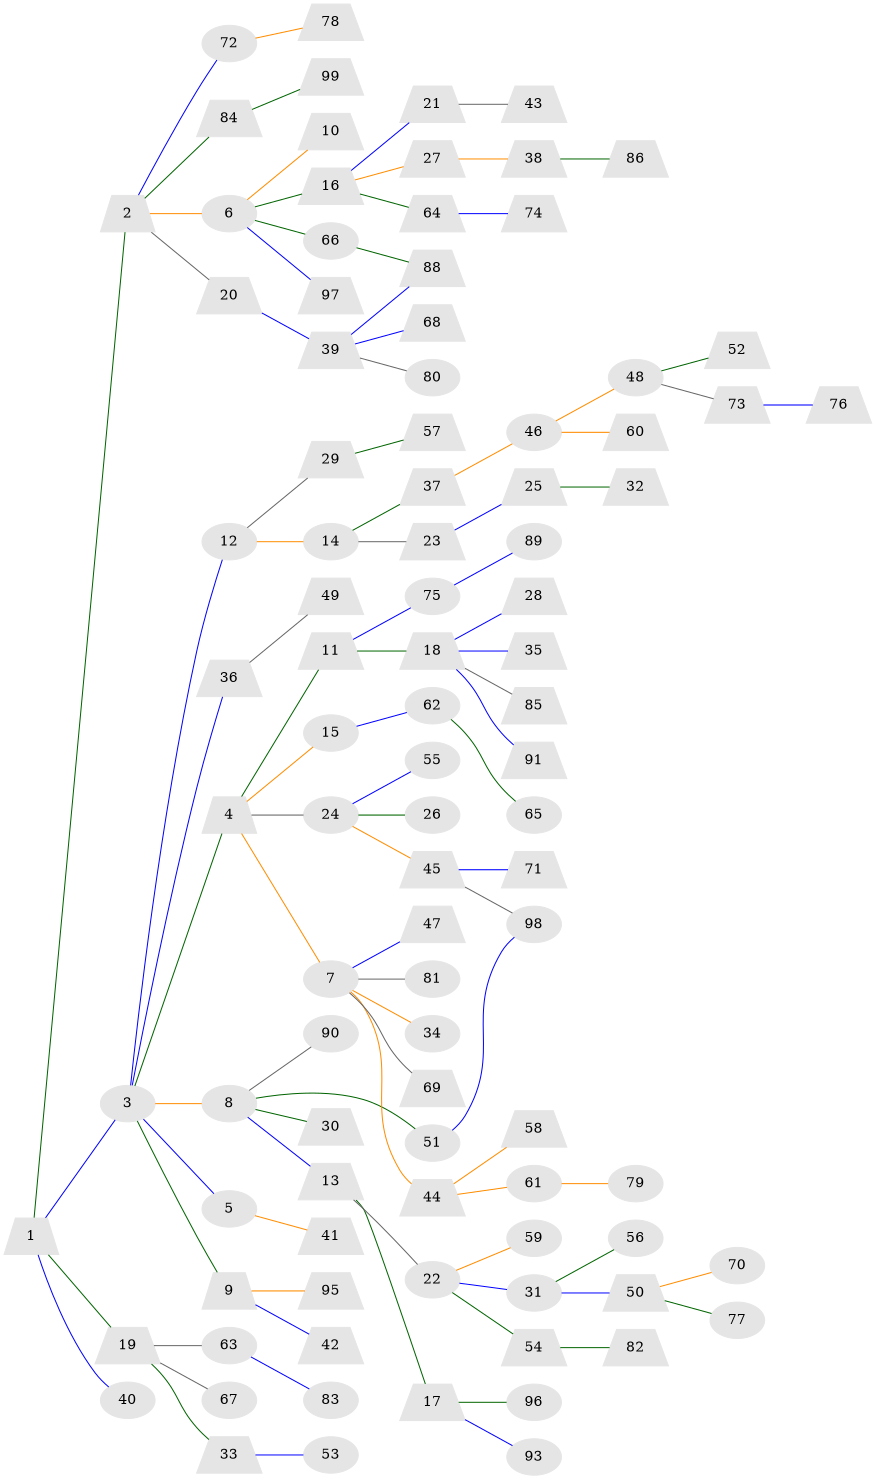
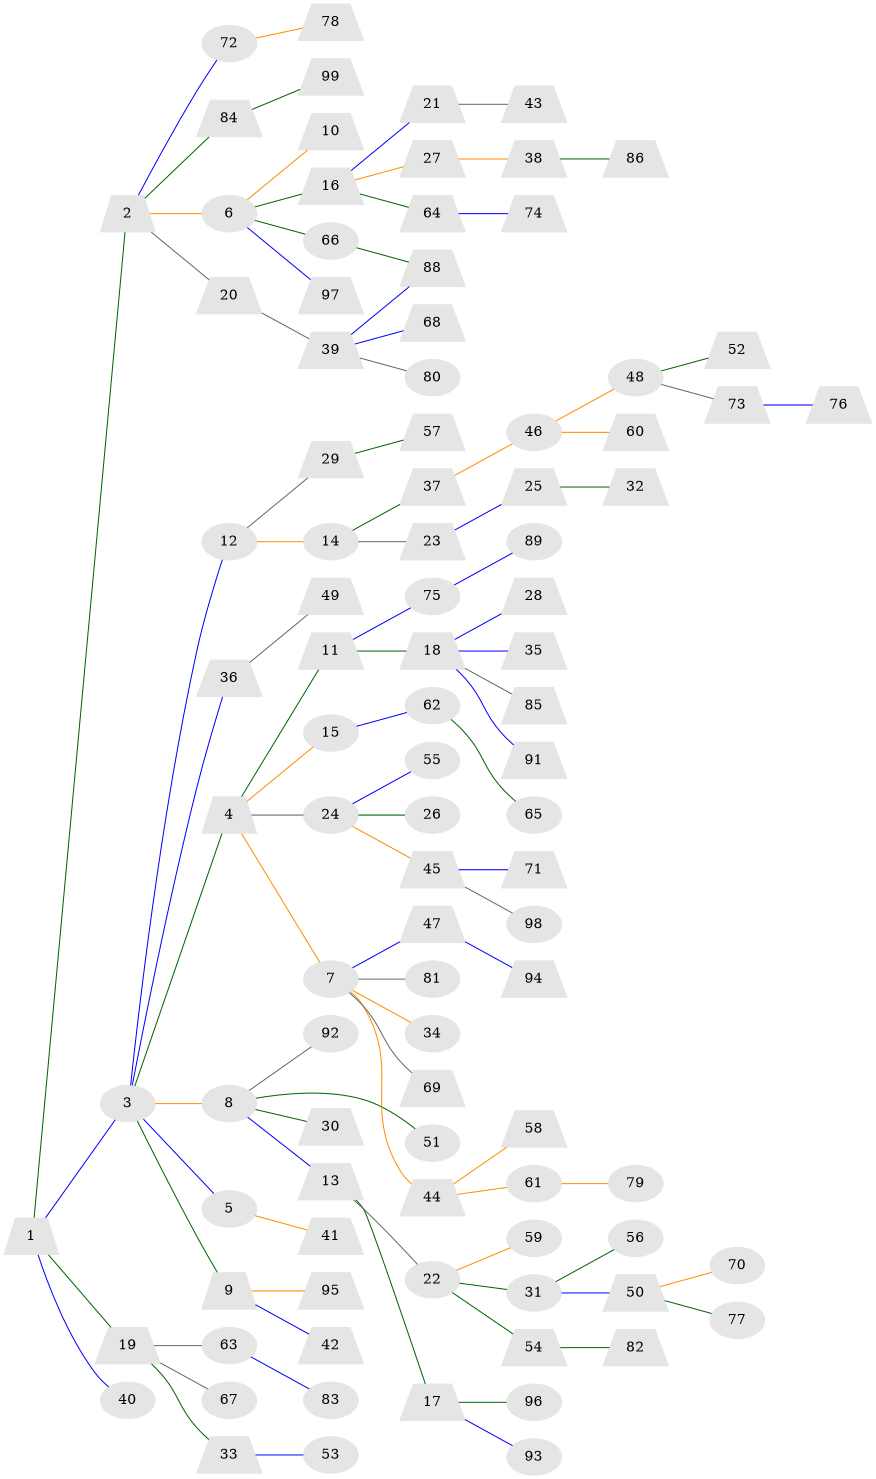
edge "20" -- "39": color blue -> gray40
node "94": added
node "90": label "90" -> "92"
edge "98" -- "51": removed
edge "22" -- "31": color blue -> darkgreen
